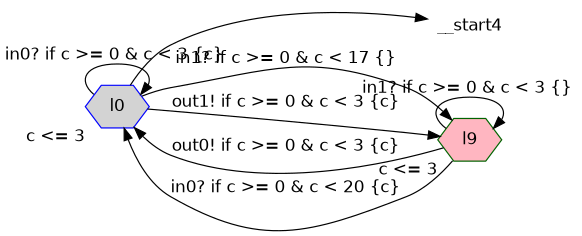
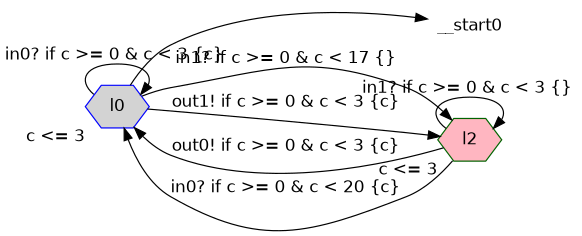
node "__start4": label "__start4" -> "__start0"
node "l9 c <= 3": label "l9 c <= 3" -> "l2 c <= 3"
